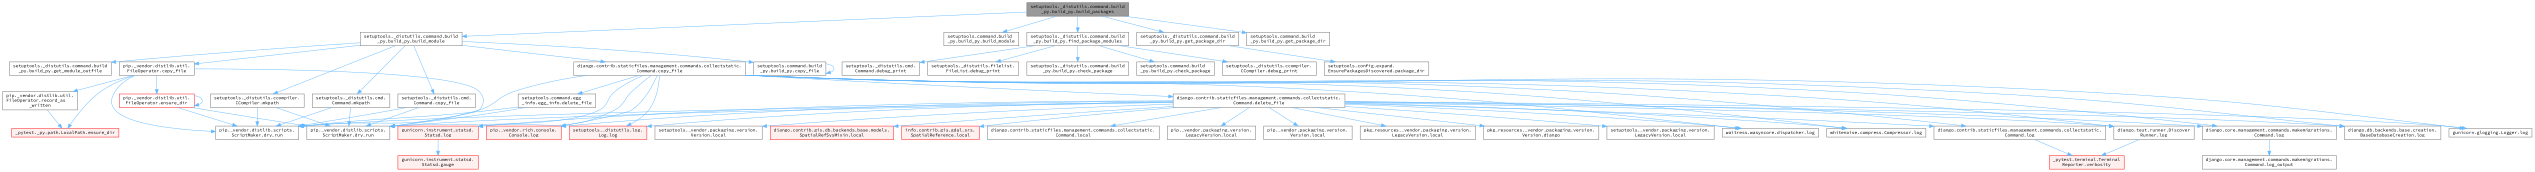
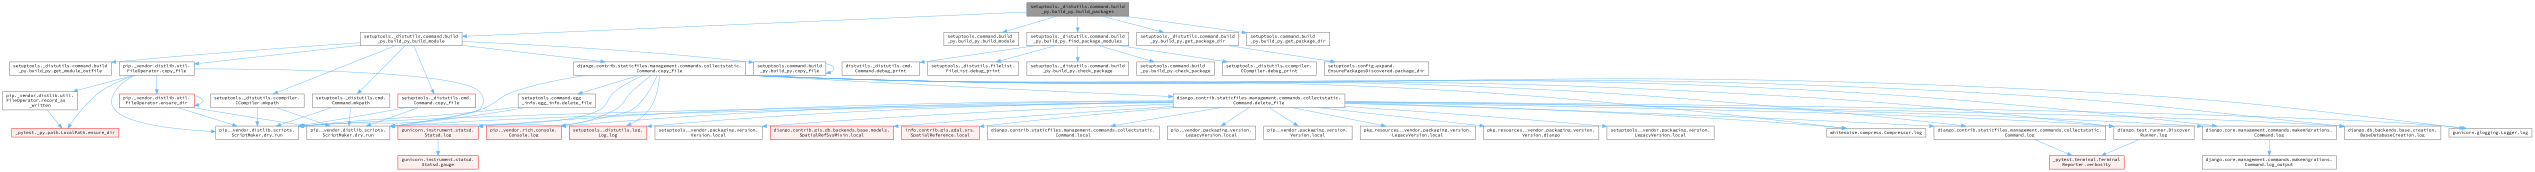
node "setuptools._distutils.cmd. Command.debug_print": label "setuptools._distutils.cmd. Command.debug_print" -> "distutils._distutils.cmd. Command.debug_print"
node "setuptools._distutils.cmd. Command.copy_file": color grey40 -> red
node "waitress.wasyncore.dispatcher.log": removed
